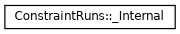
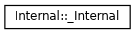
node "ConstraintRuns::_Internal": label "ConstraintRuns::_Internal" -> "Internal::_Internal"
